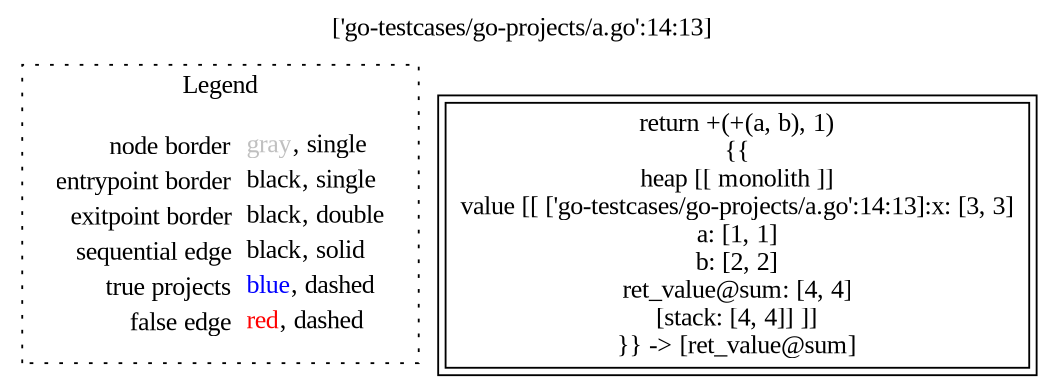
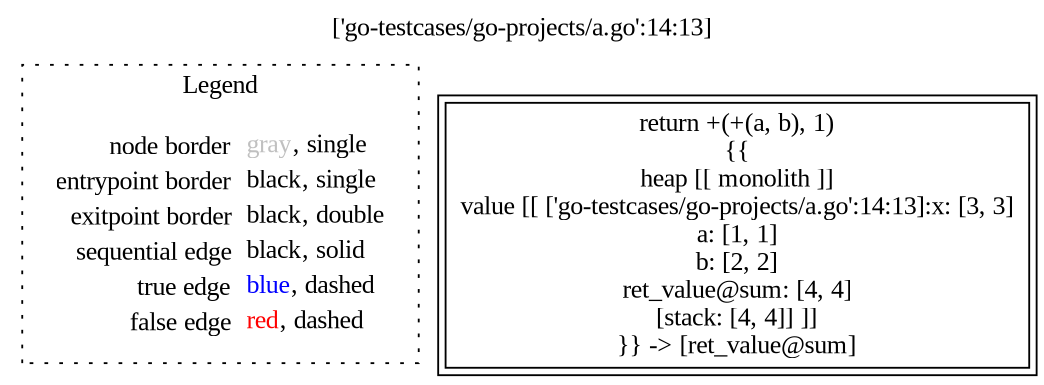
node "node border": text "true projects" -> "true edge"
